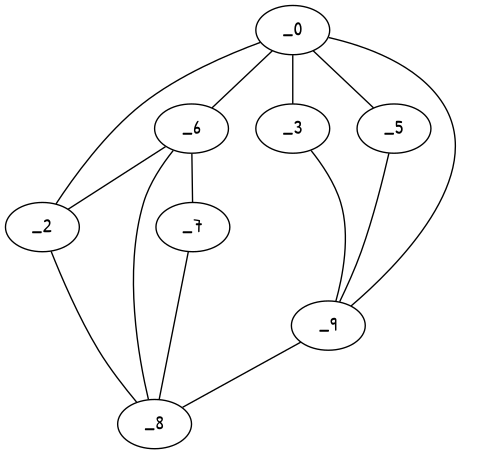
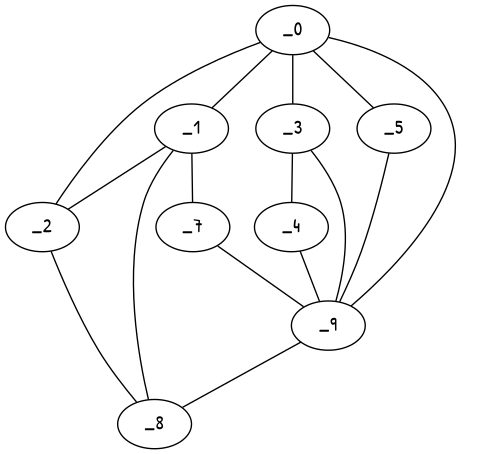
node "_6": label "_6" -> "_1"
node "_4": added
edge "_7" -- "_8": now "_7" -- "_9"
